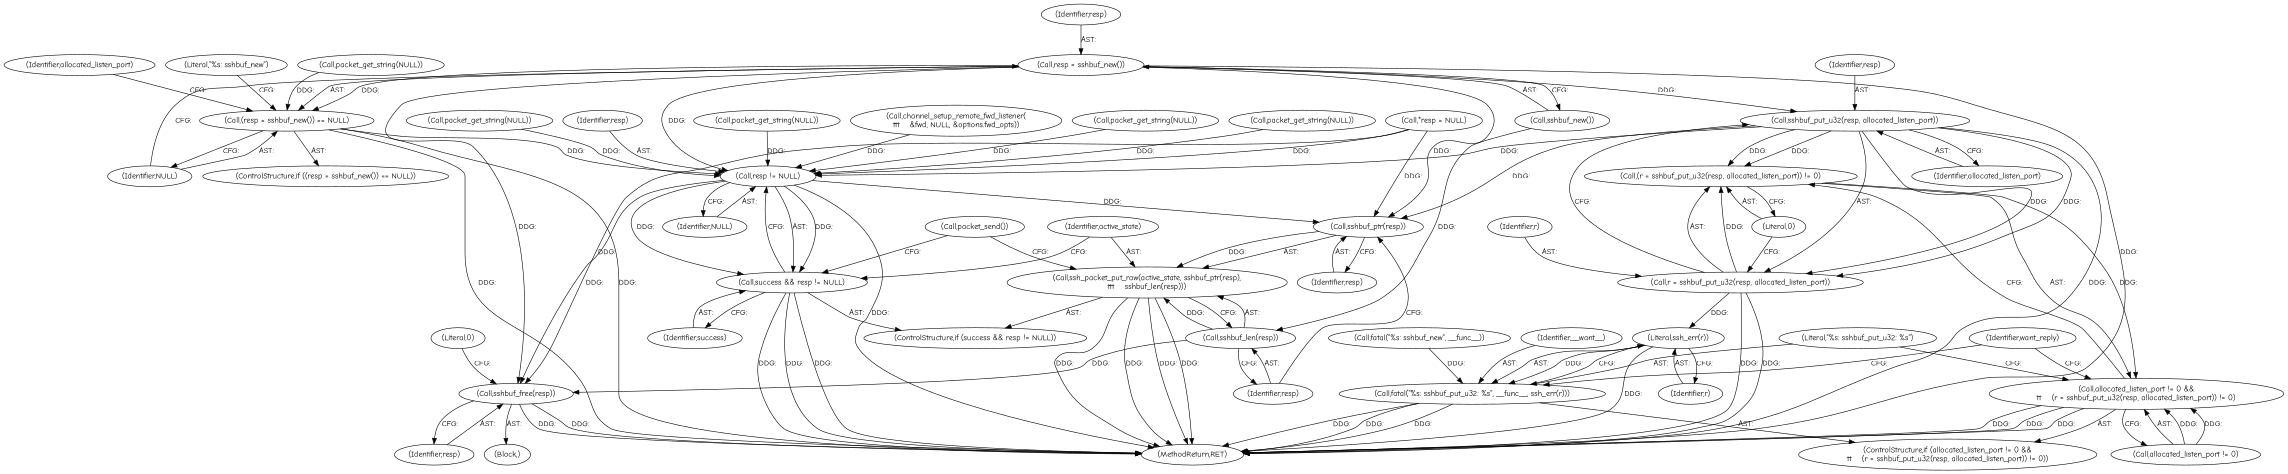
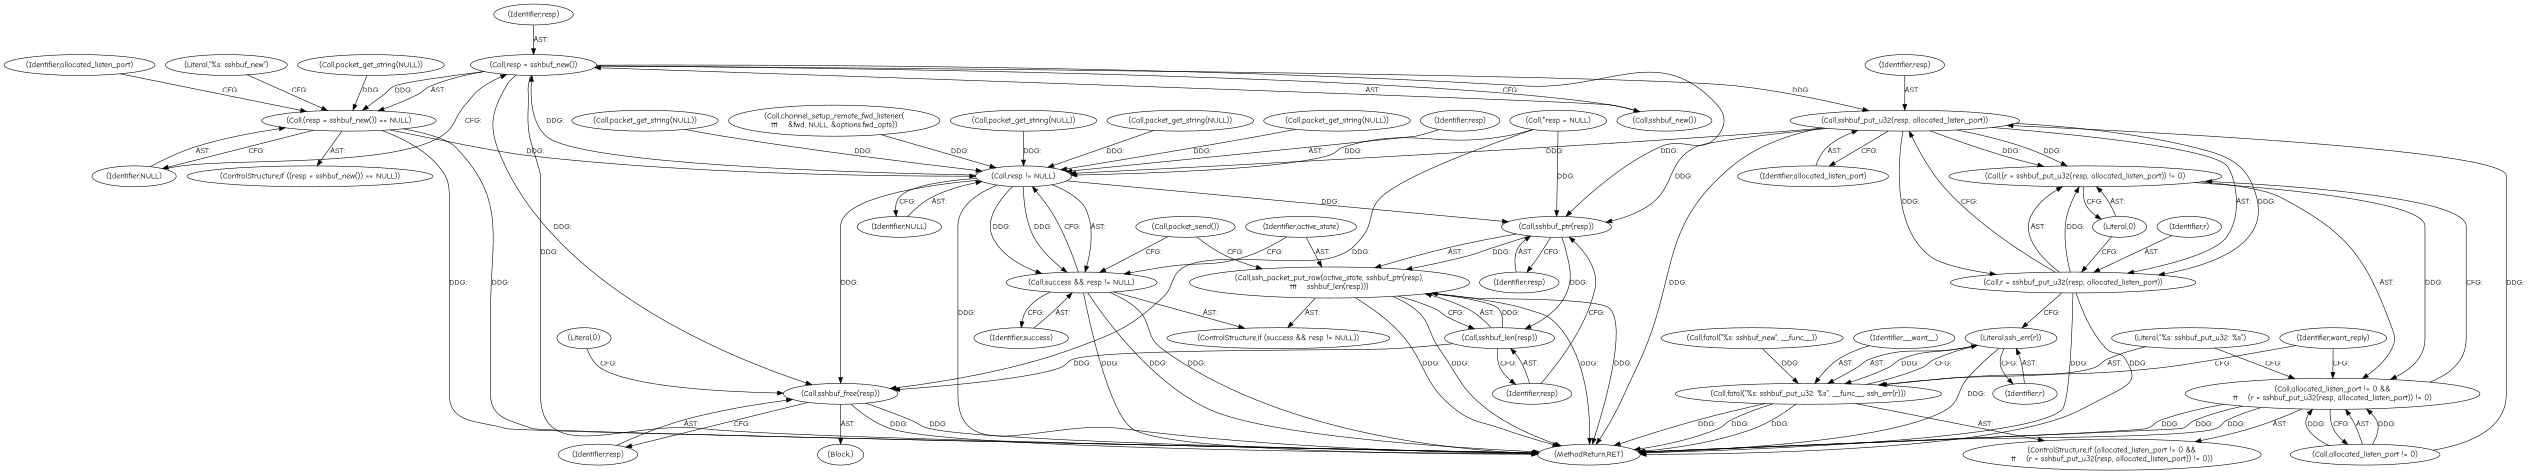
edge "(Call,resp = sshbuf_new())" -> "(Call,resp != NULL)": reversed
edge "(Call,allocated_listen_port != 0)" -> "(Call,sshbuf_put_u32(resp, allocated_listen_port))": added, label "DDG:"
edge "(Call,sshbuf_new())" -> "(Call,sshbuf_len(resp))": now "(Call,sshbuf_ptr(resp))" -> "(Call,sshbuf_len(resp))"
edge "(Call,r = sshbuf_put_u32(resp, allocated_listen_port))" -> "(Literal,ssh_err(r))": label "DDG: " -> "CFG: "
